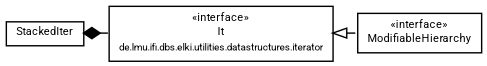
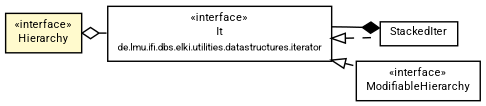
node "Hierarchy": added
edge "It" -> "StackedIter": style dashed -> solid
edge "StackedIter" -> "It": added
